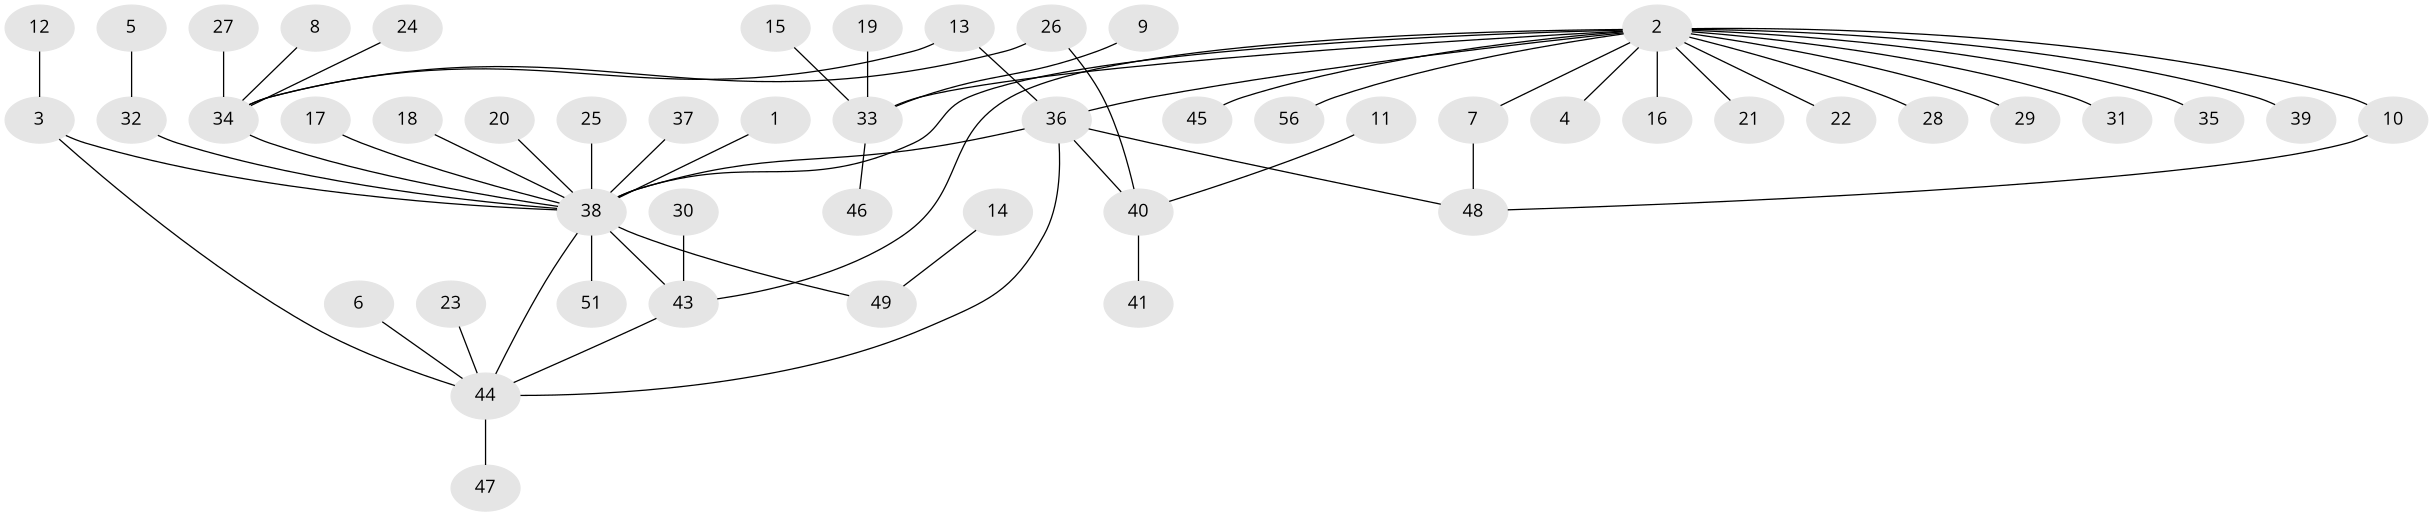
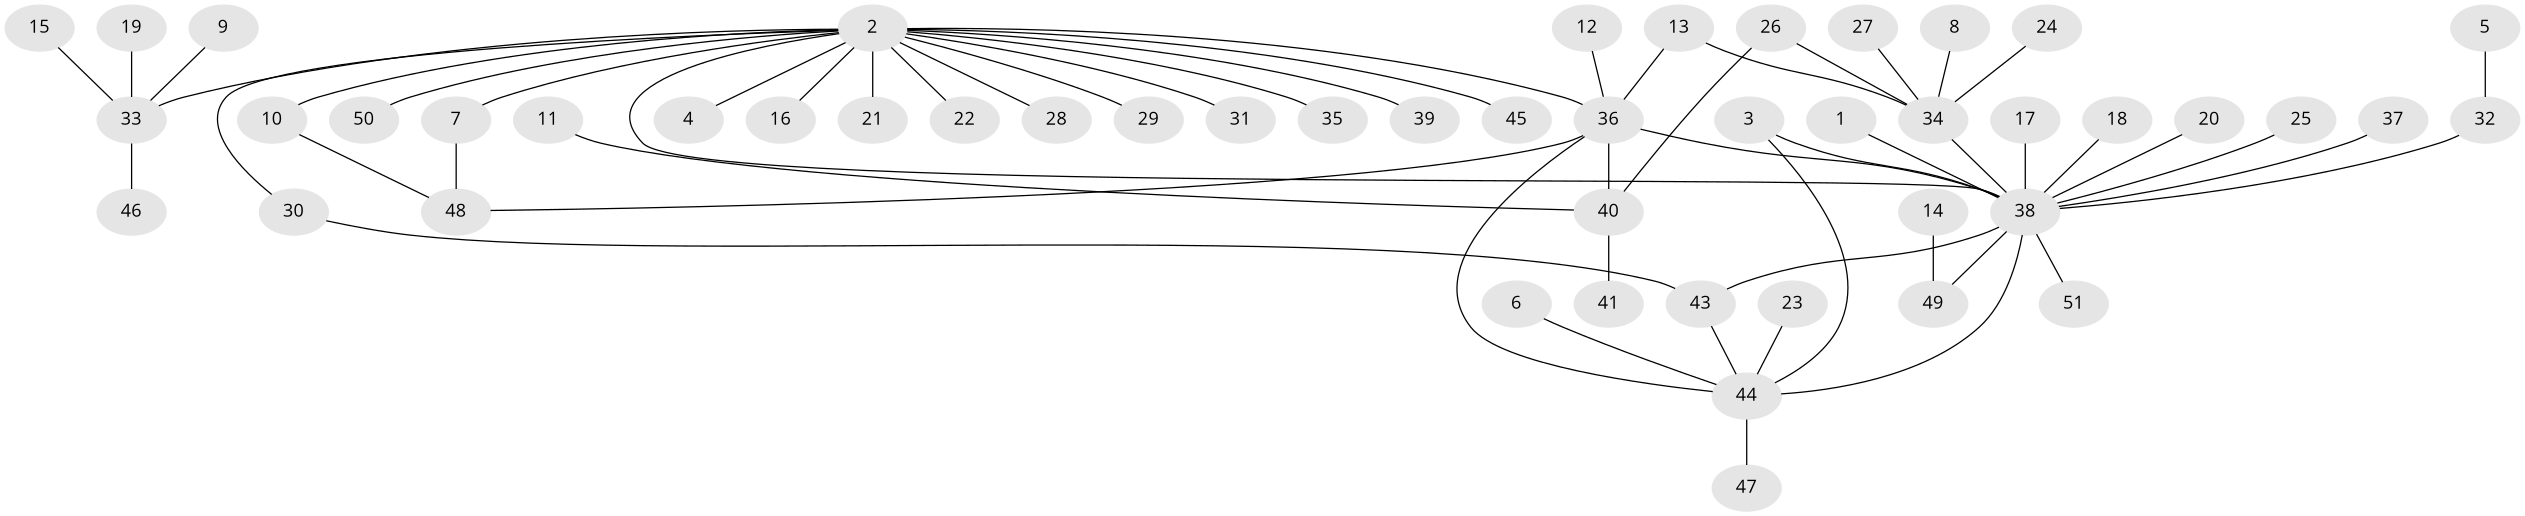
edge "12" -- "3": now "12" -- "36"
edge "2" -- "43": now "2" -- "30"
node "56": label "56" -> "50"
